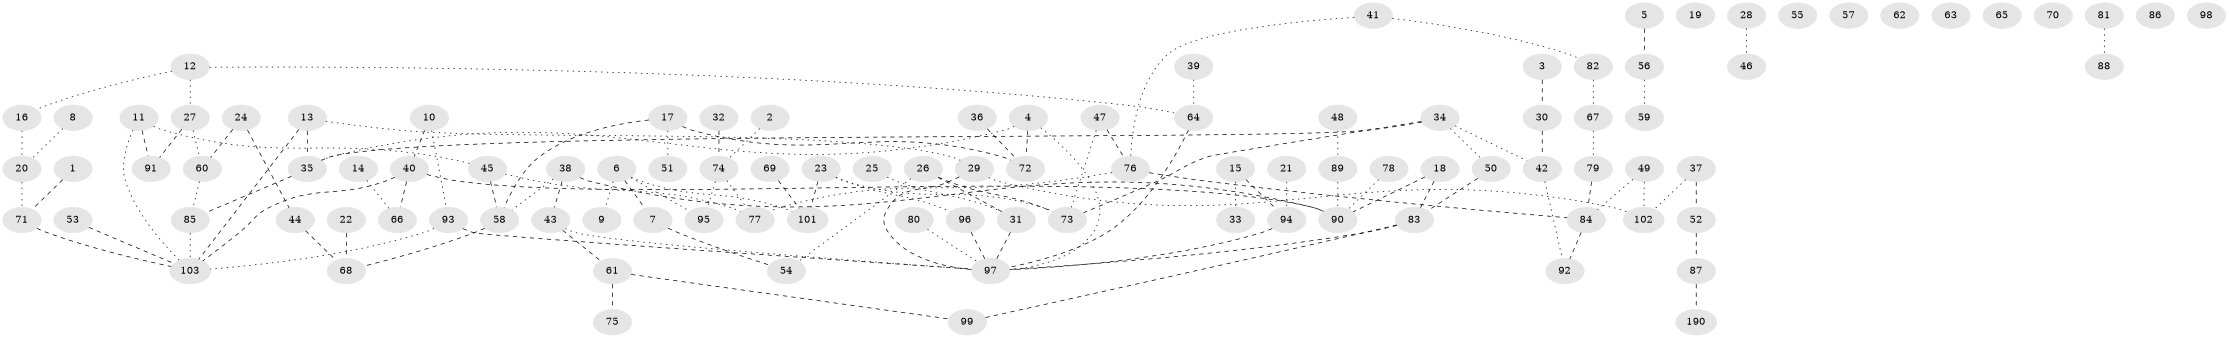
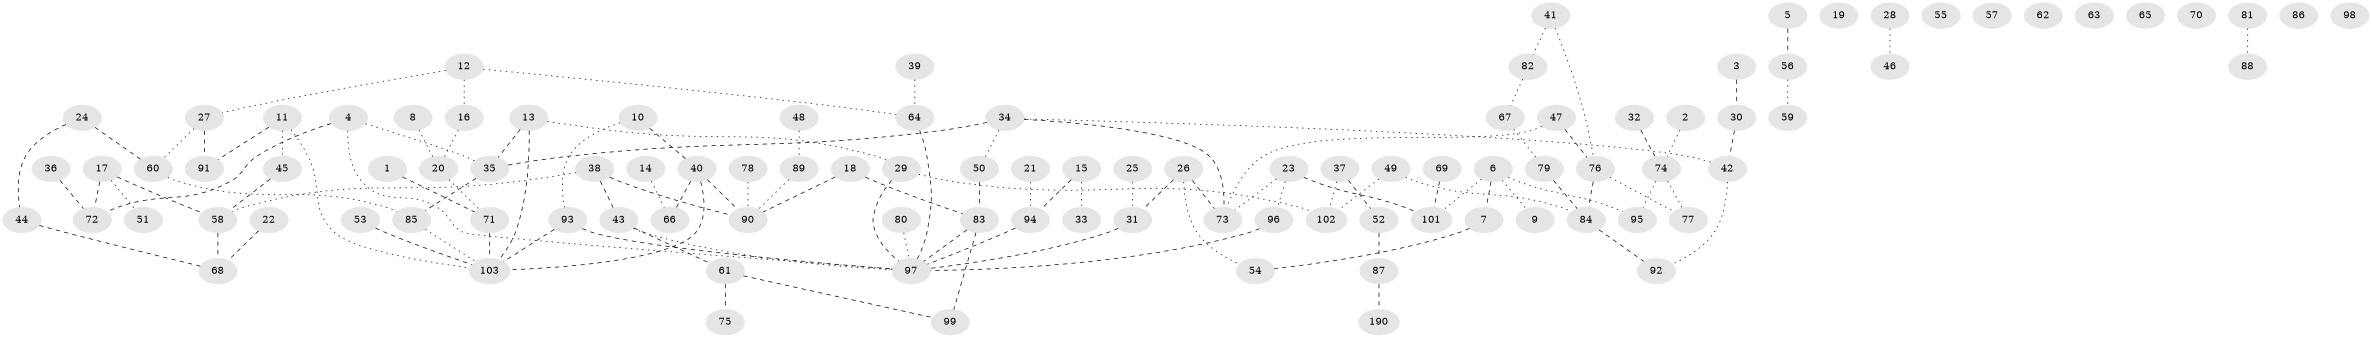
edge "45" -- "77": removed
edge "93" -- "103": style dotted -> dashed
